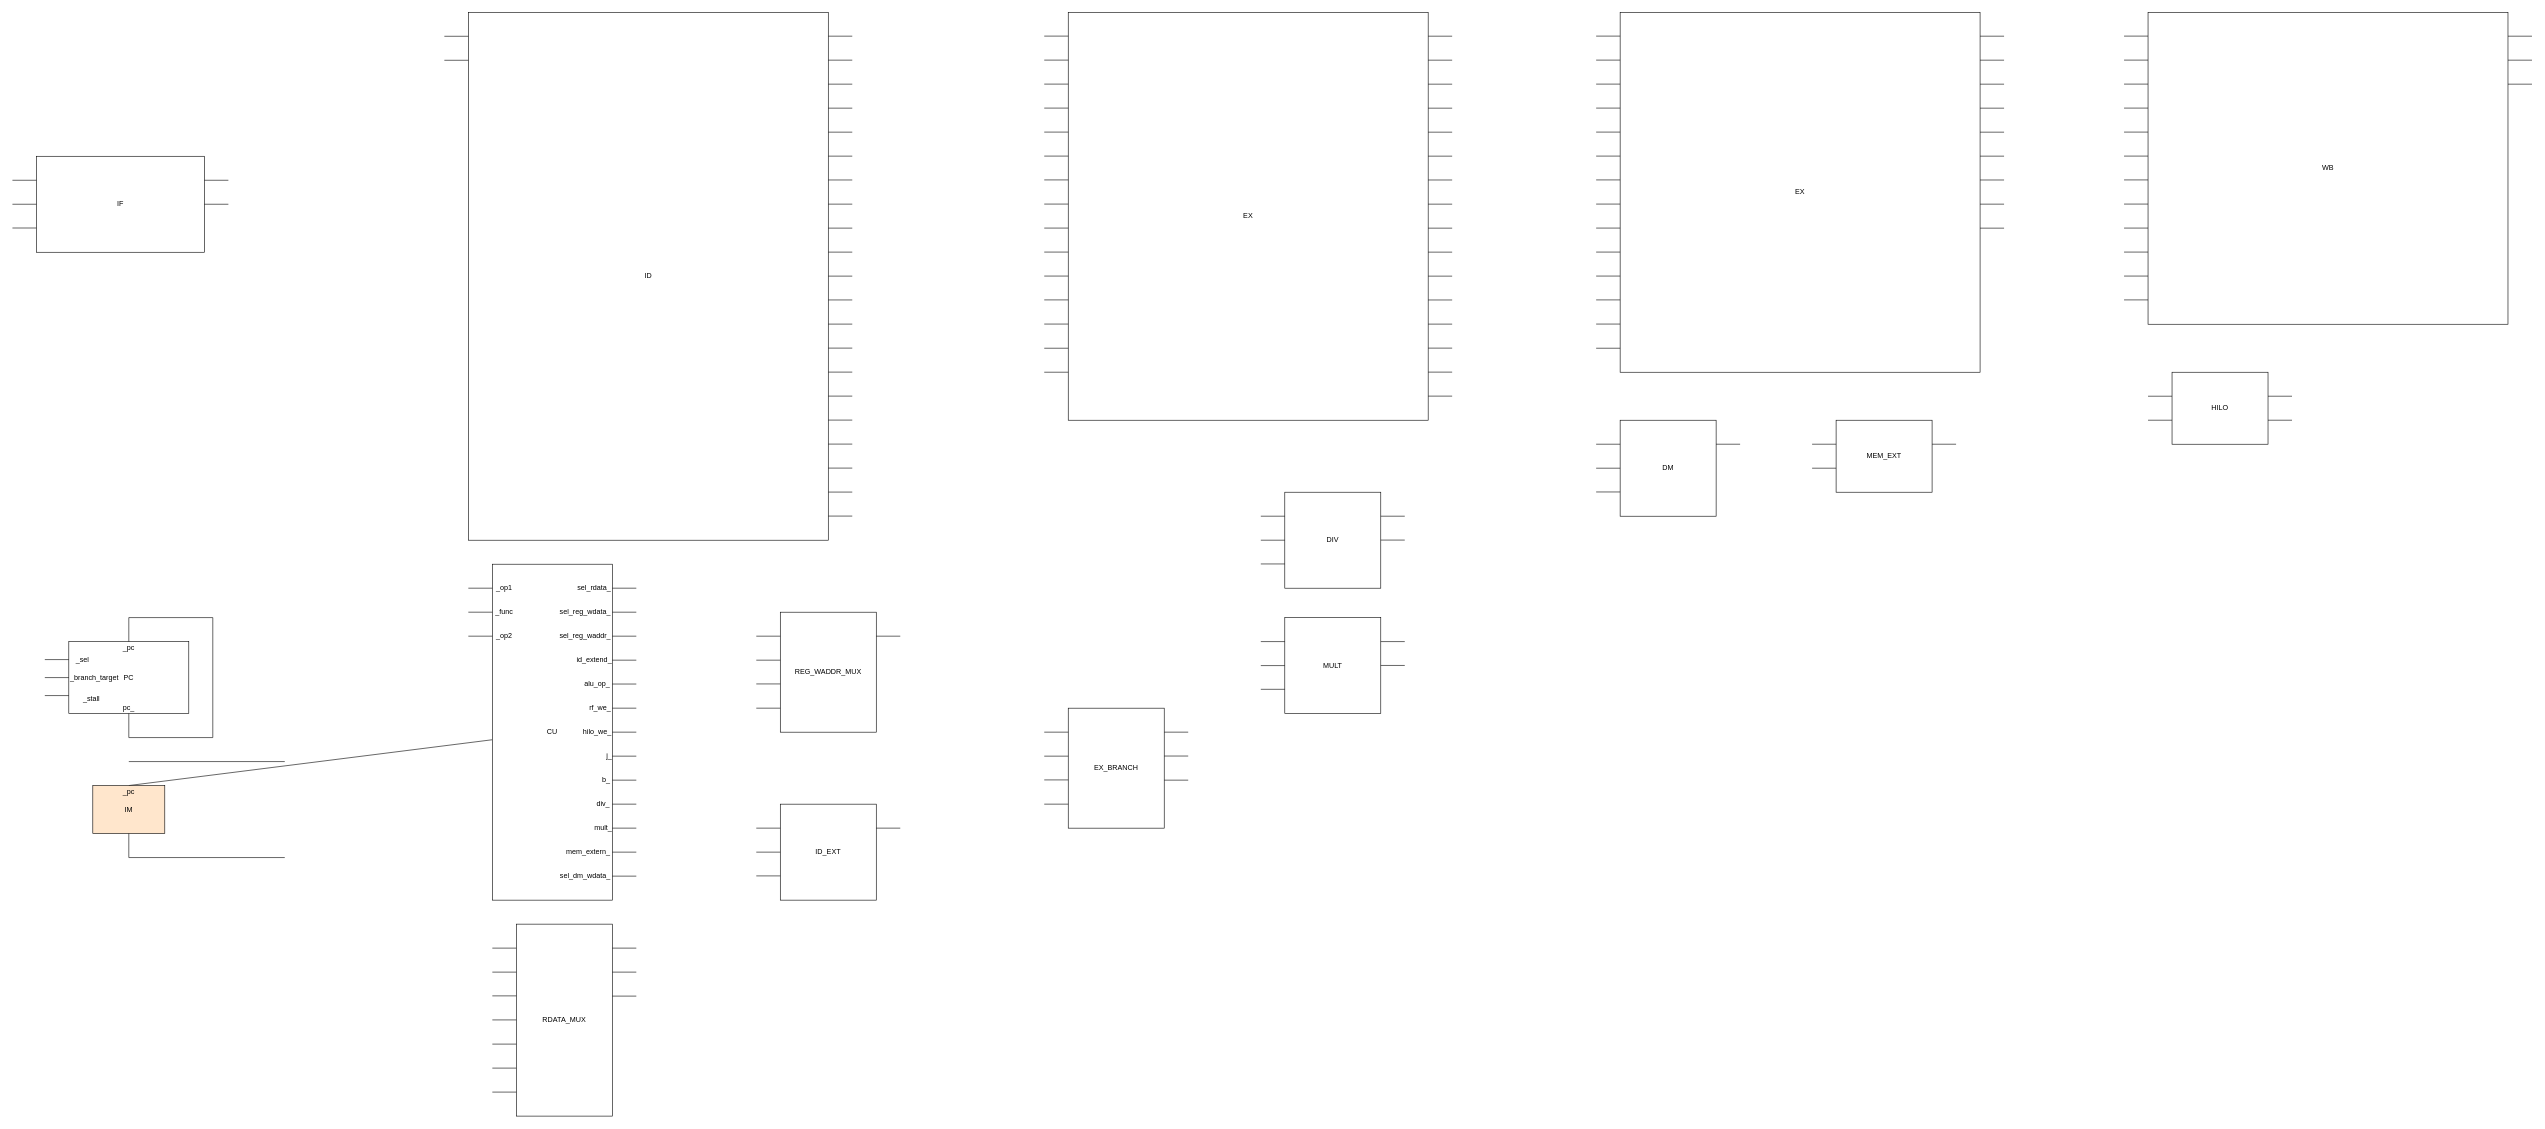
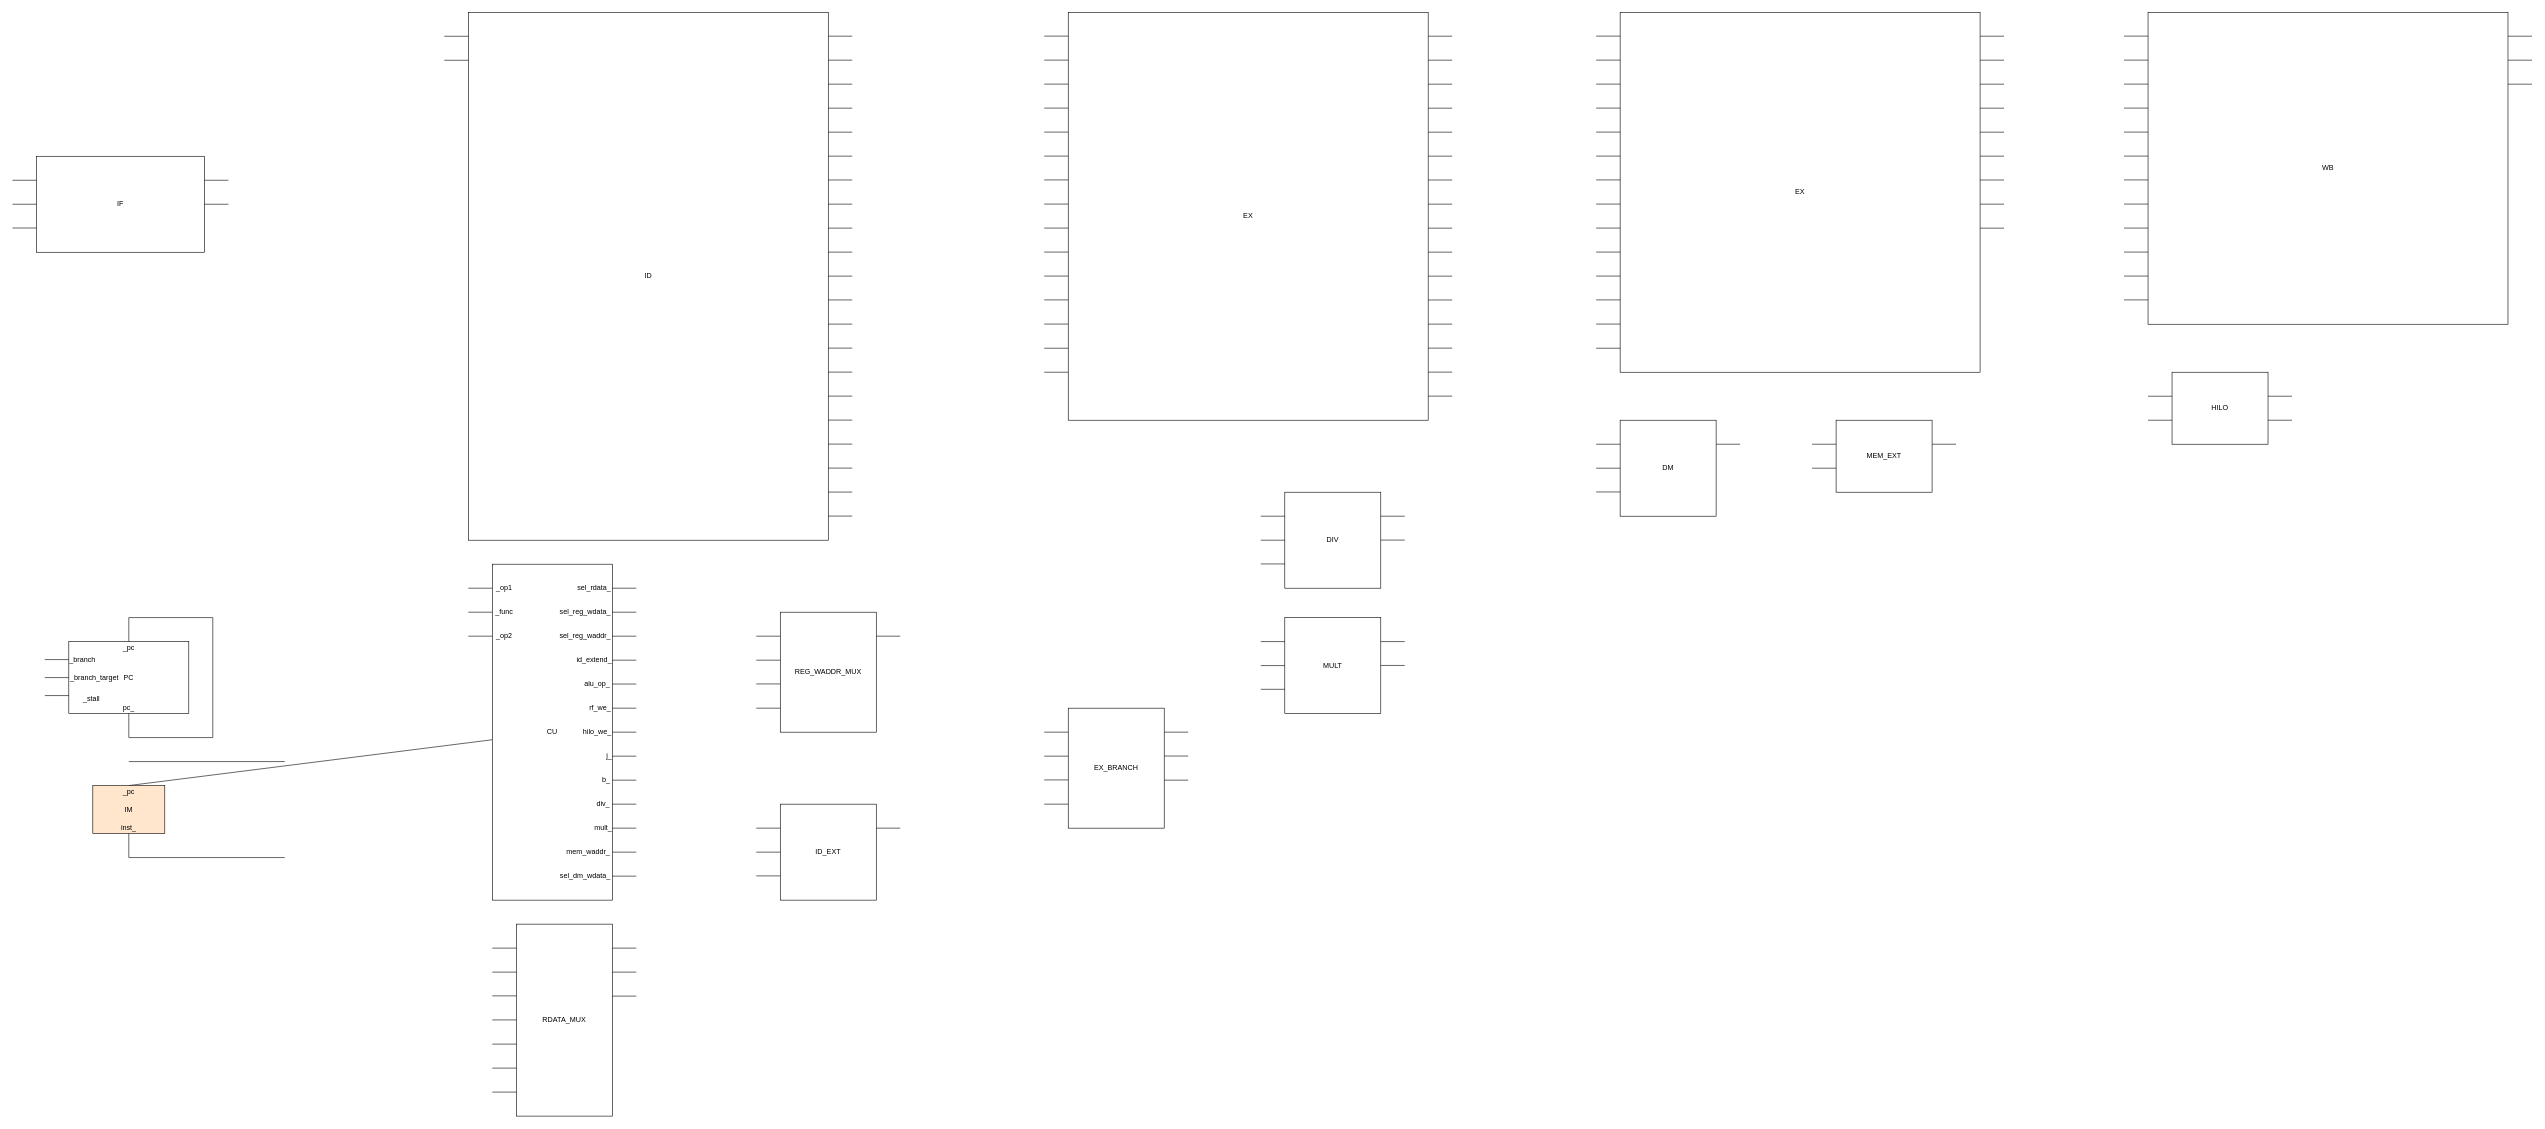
node "_sel": label "_sel" -> "_branch"
node "inst_": added
node "mem_extern_": label "mem_extern_" -> "mem_waddr_"
